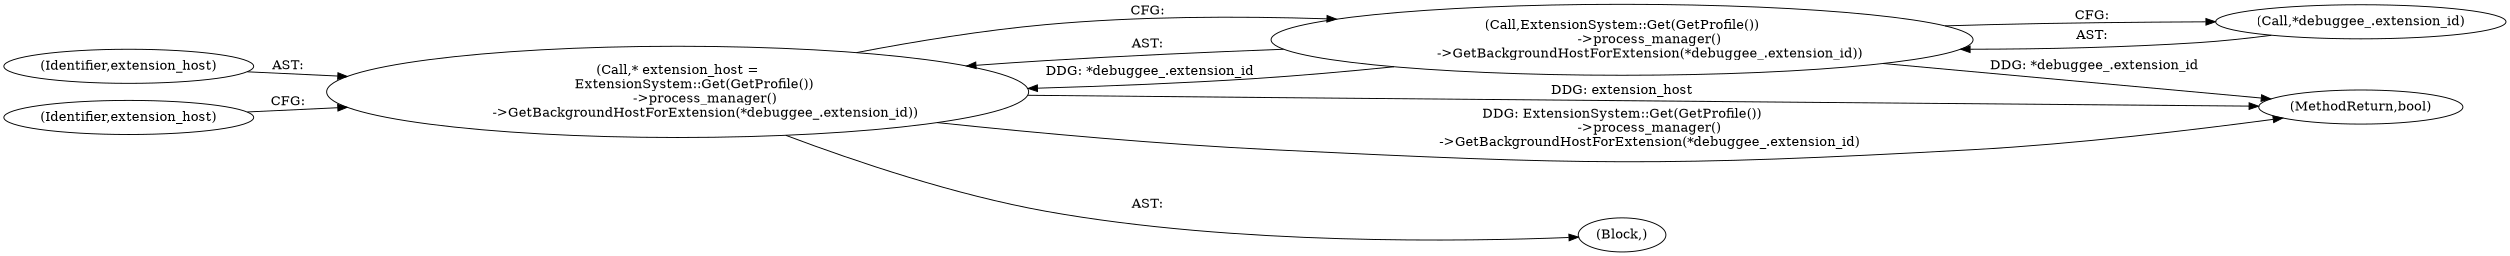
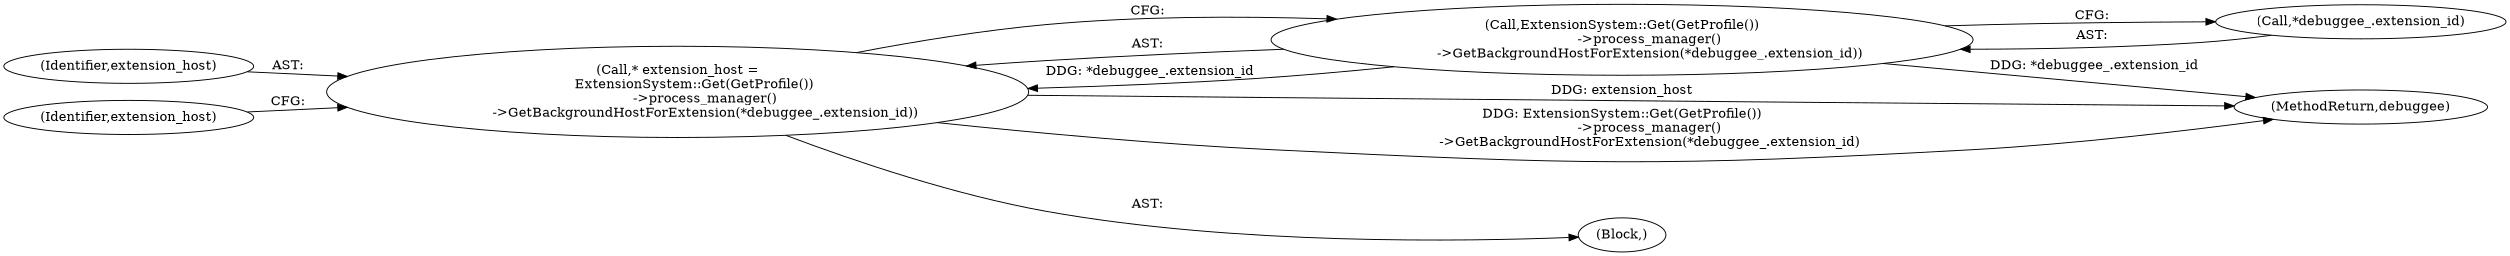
node "(MethodReturn,bool)": label "(MethodReturn,bool)" -> "(MethodReturn,debuggee)"
